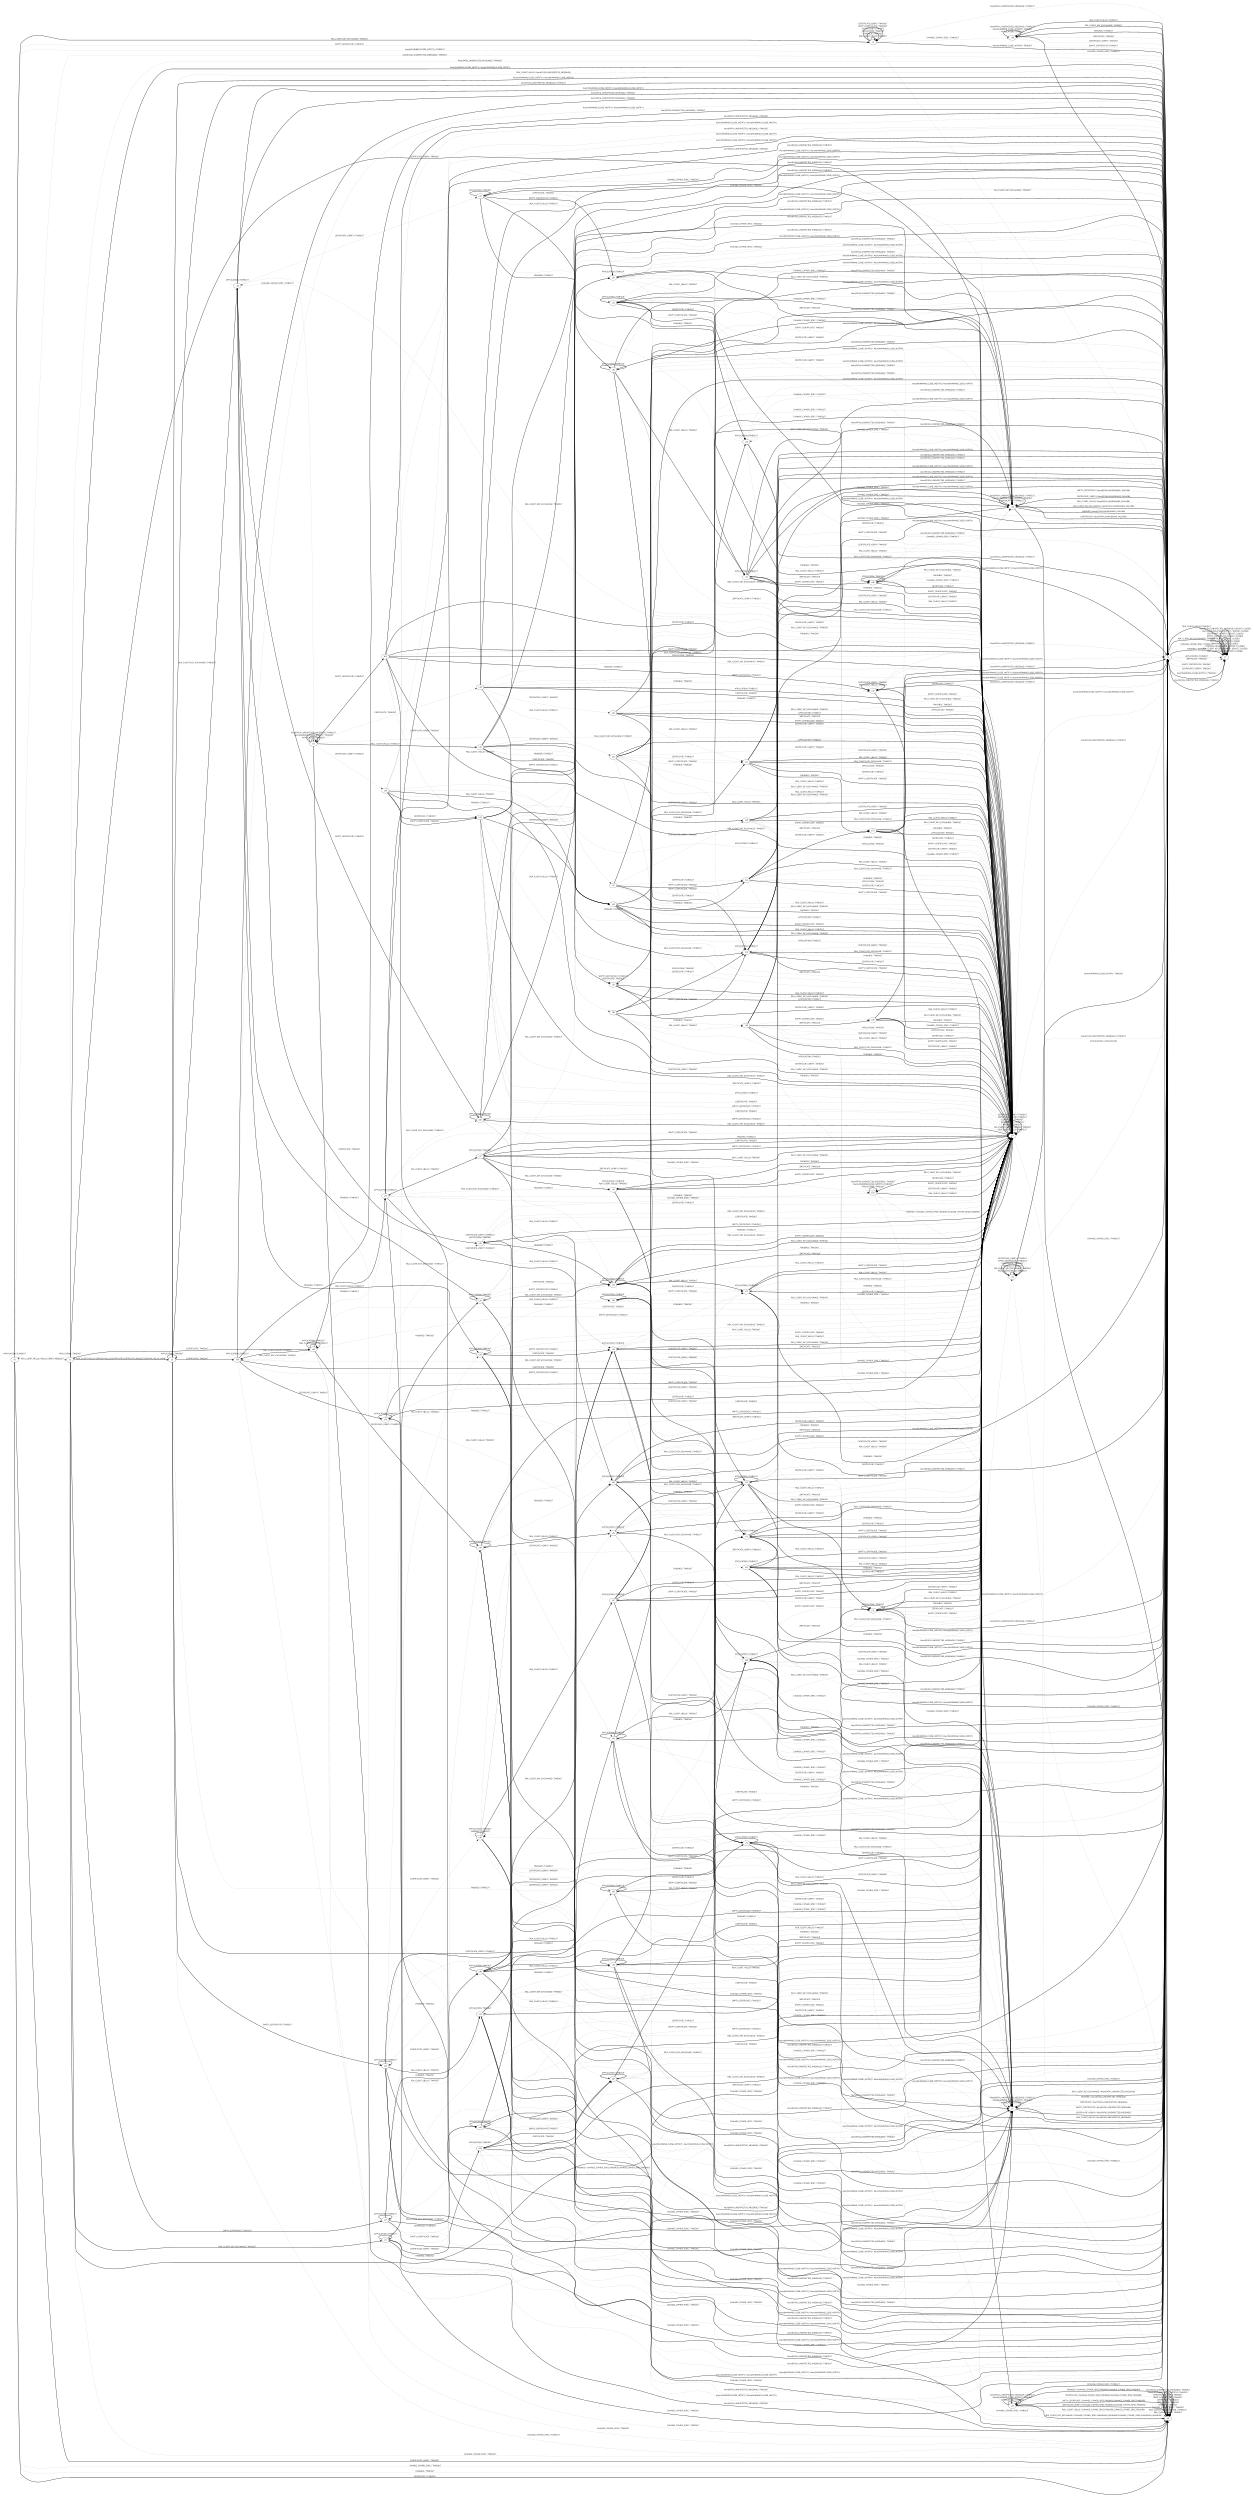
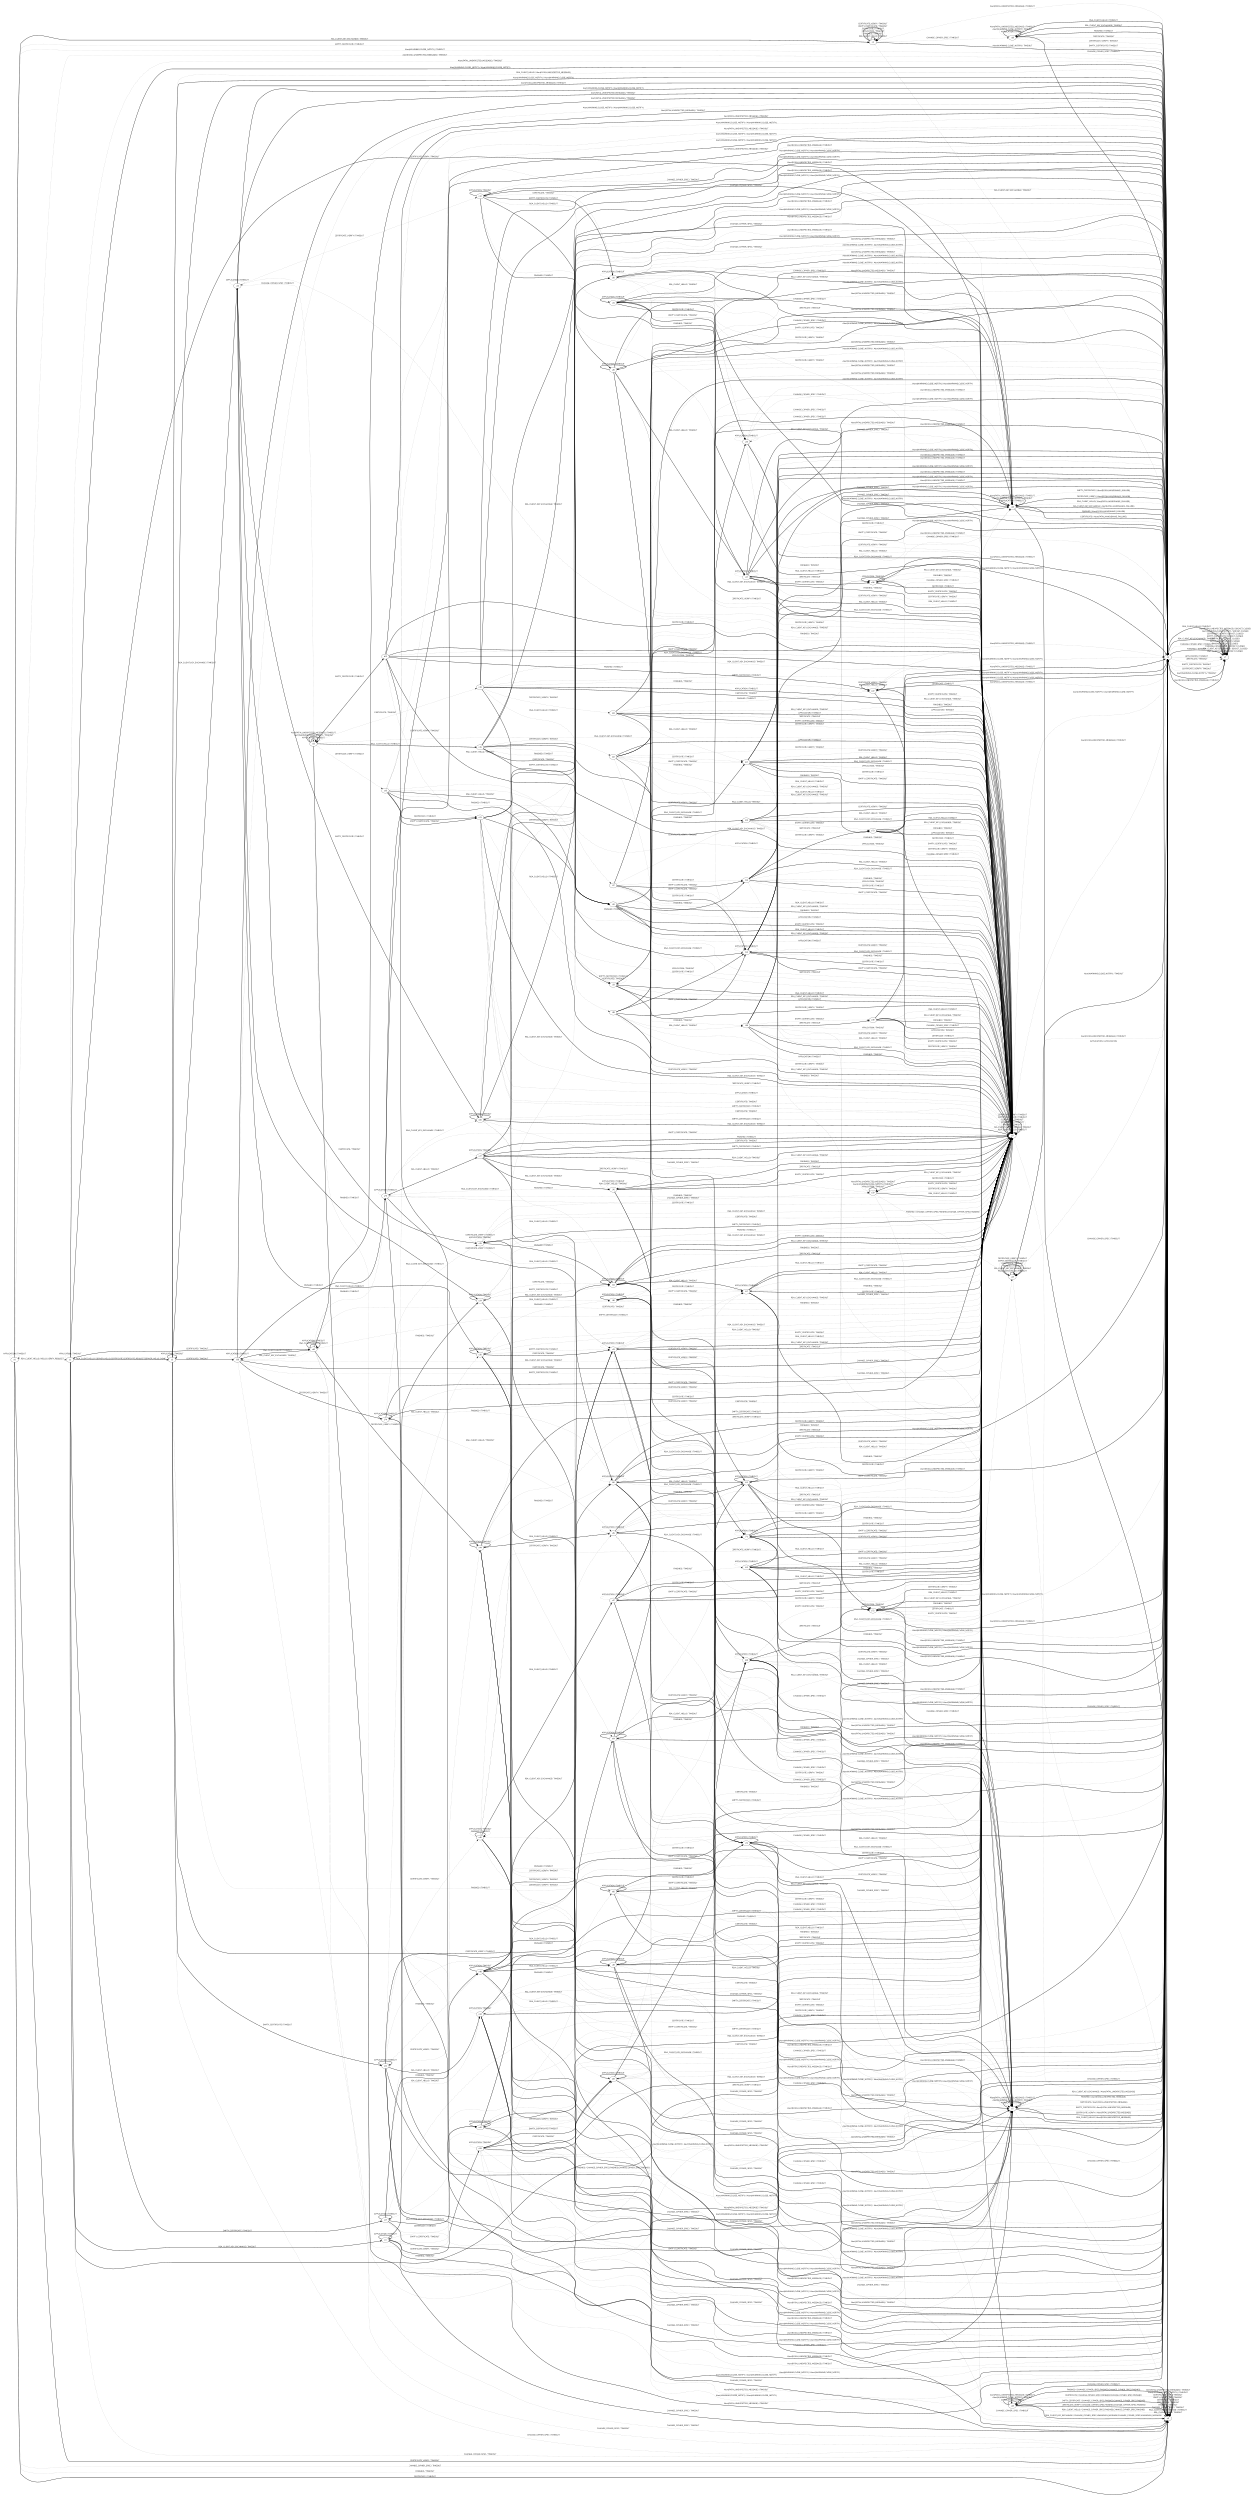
edge "s41" -> "s5": label "CHANGE_CIPHER_SPEC / TIMEOUT" -> "EMPTY_CERTIFICATE / TIMEOUT"
